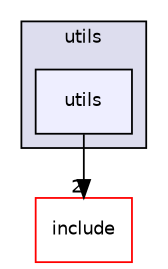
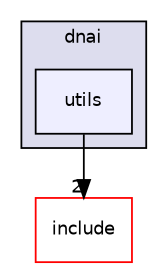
cluster "utils": label "utils" -> "dnai"
